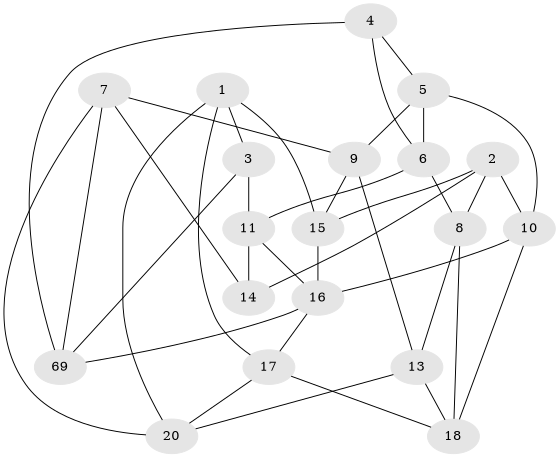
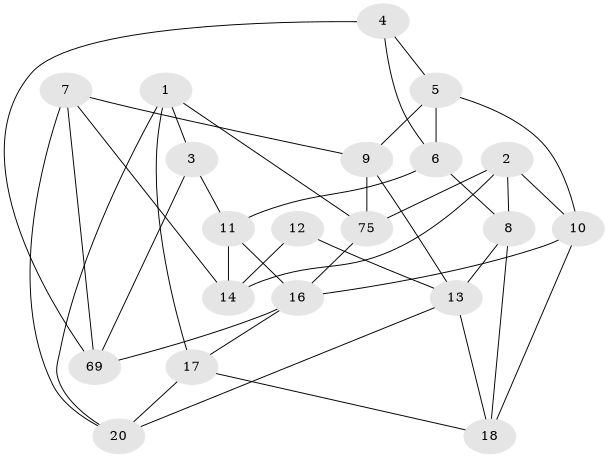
node "12": added
node "15": label "15" -> "75"
